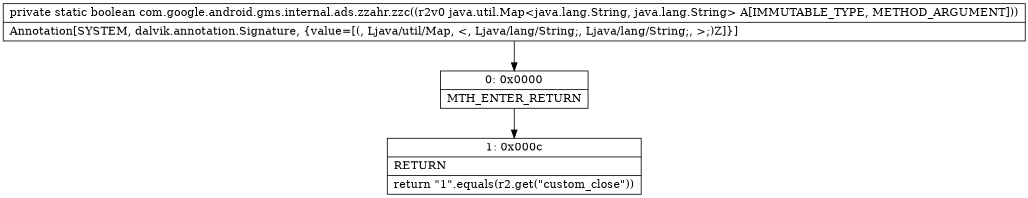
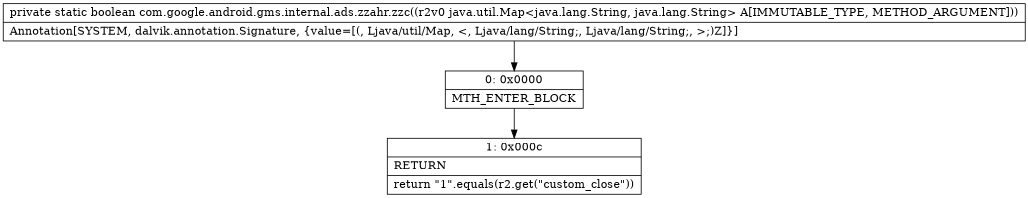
node "0: 0x0000": text "MTH_ENTER_RETURN" -> "MTH_ENTER_BLOCK"
